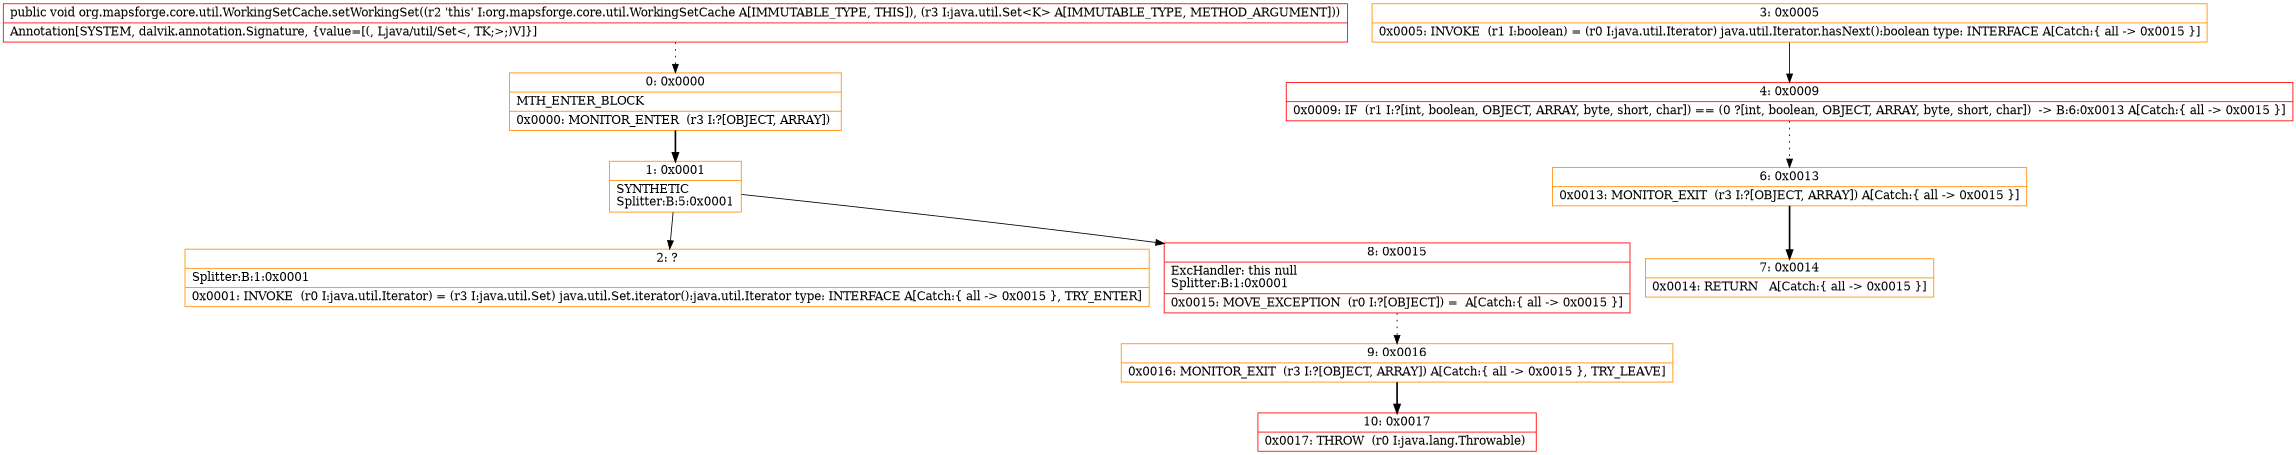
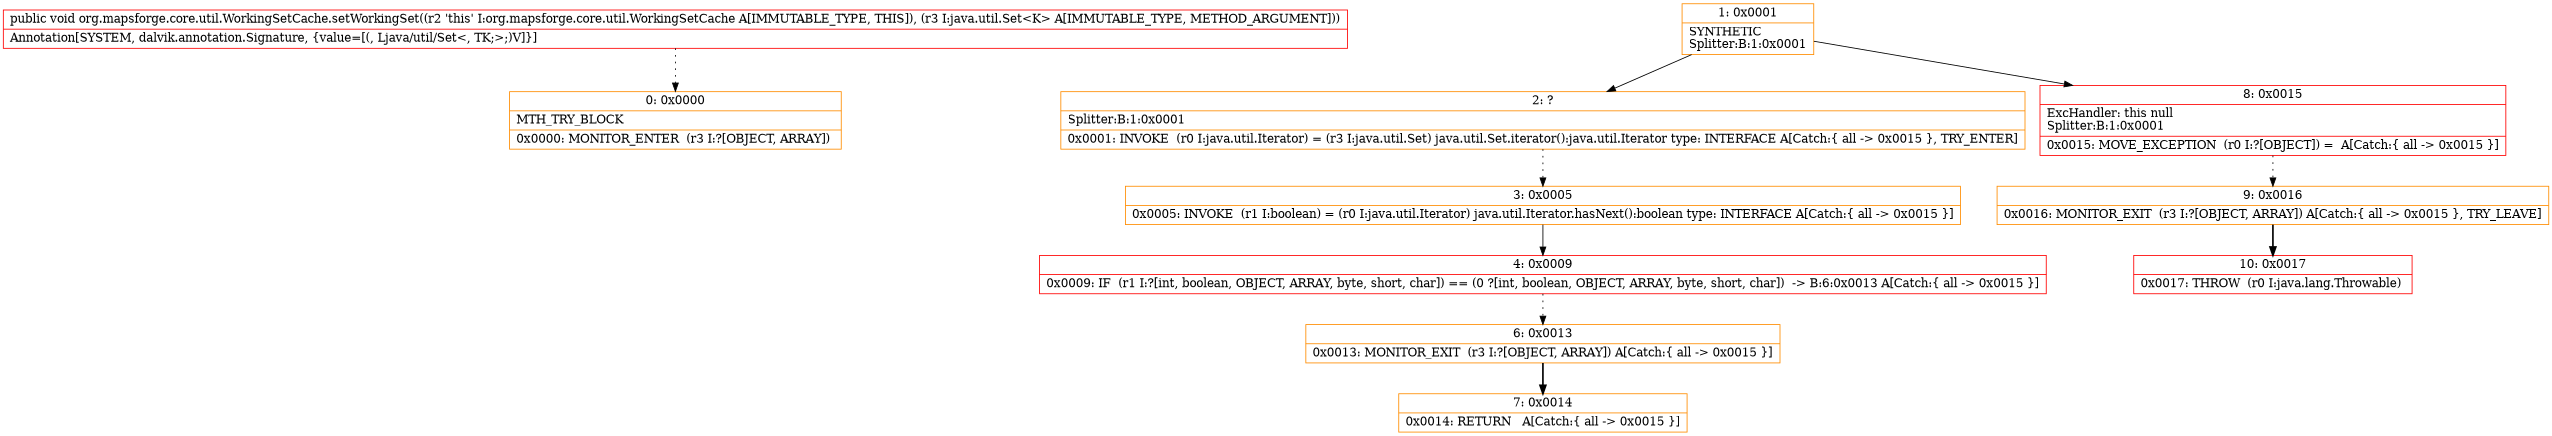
node "0: 0x0000": text "MTH_ENTER_BLOCK" -> "MTH_TRY_BLOCK"
edge "0: 0x0000" -> "1: 0x0001": removed
edge "2: ?" -> "3: 0x0005": added
node "1: 0x0001": text "Splitter:B:5:0x0001" -> "Splitter:B:1:0x0001"
